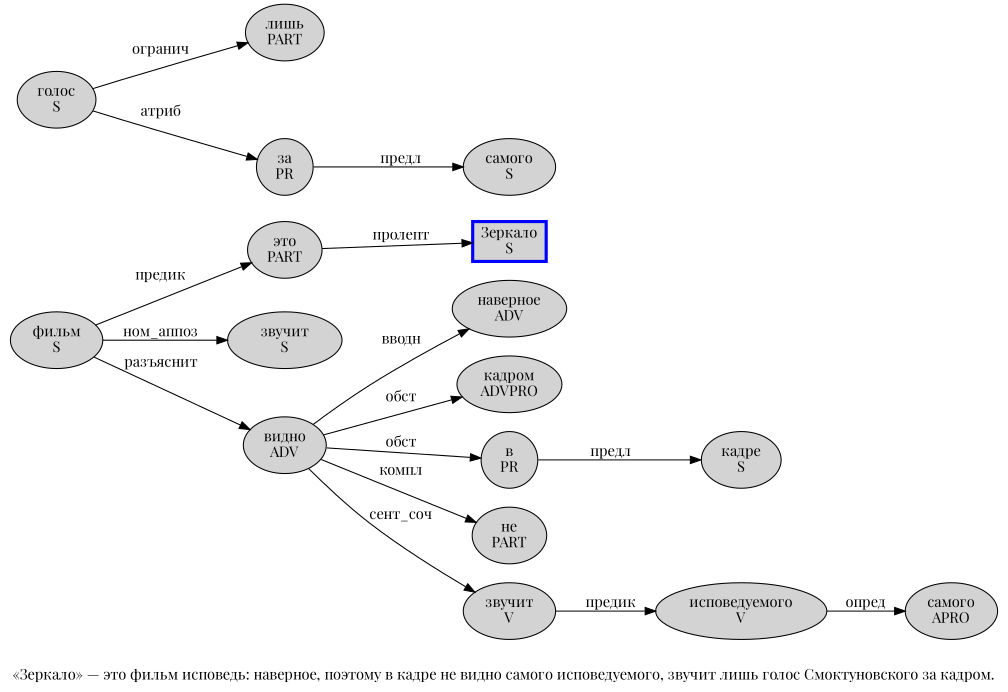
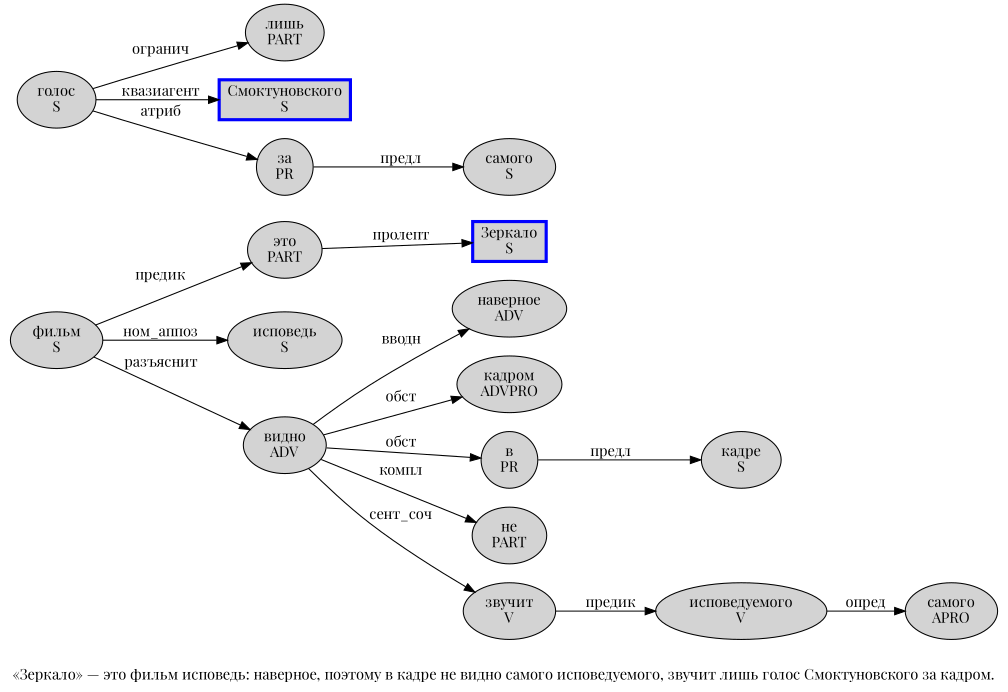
node "Смоктуновского S": added
node "звучит S": label "звучит S" -> "исповедь S"
